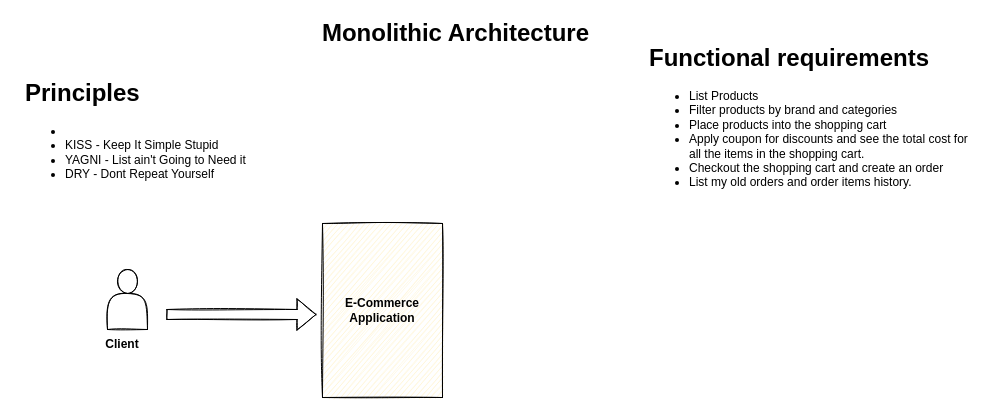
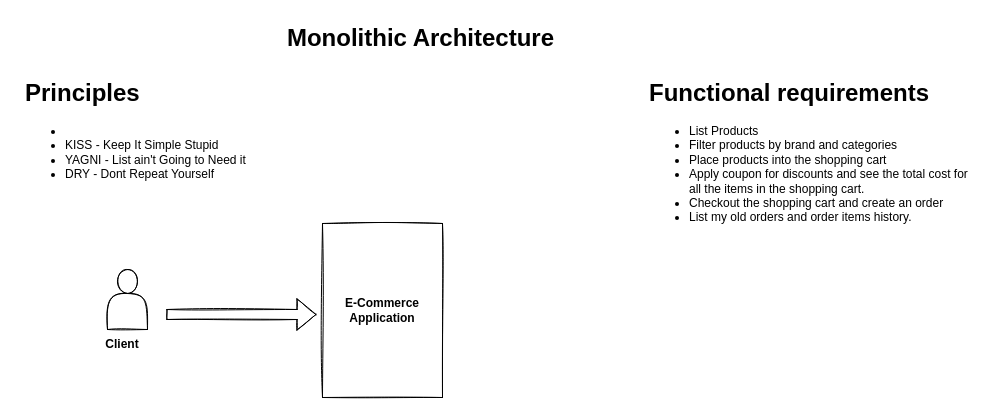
node "Monolithic Architecture": moved (456, 33) -> (421, 38)
node "Functional requirementsList Products Filter products by brand and categories Place products into the shopping cart Apply coupon for discounts and see the total cost for all the items in the shopping cart. Checkout the shopping cart and create an order List my old orders and order items history.": moved (813, 121) -> (813, 156)
node "E-Commerce Application": fillcolor #fff2cc -> #ffffff
